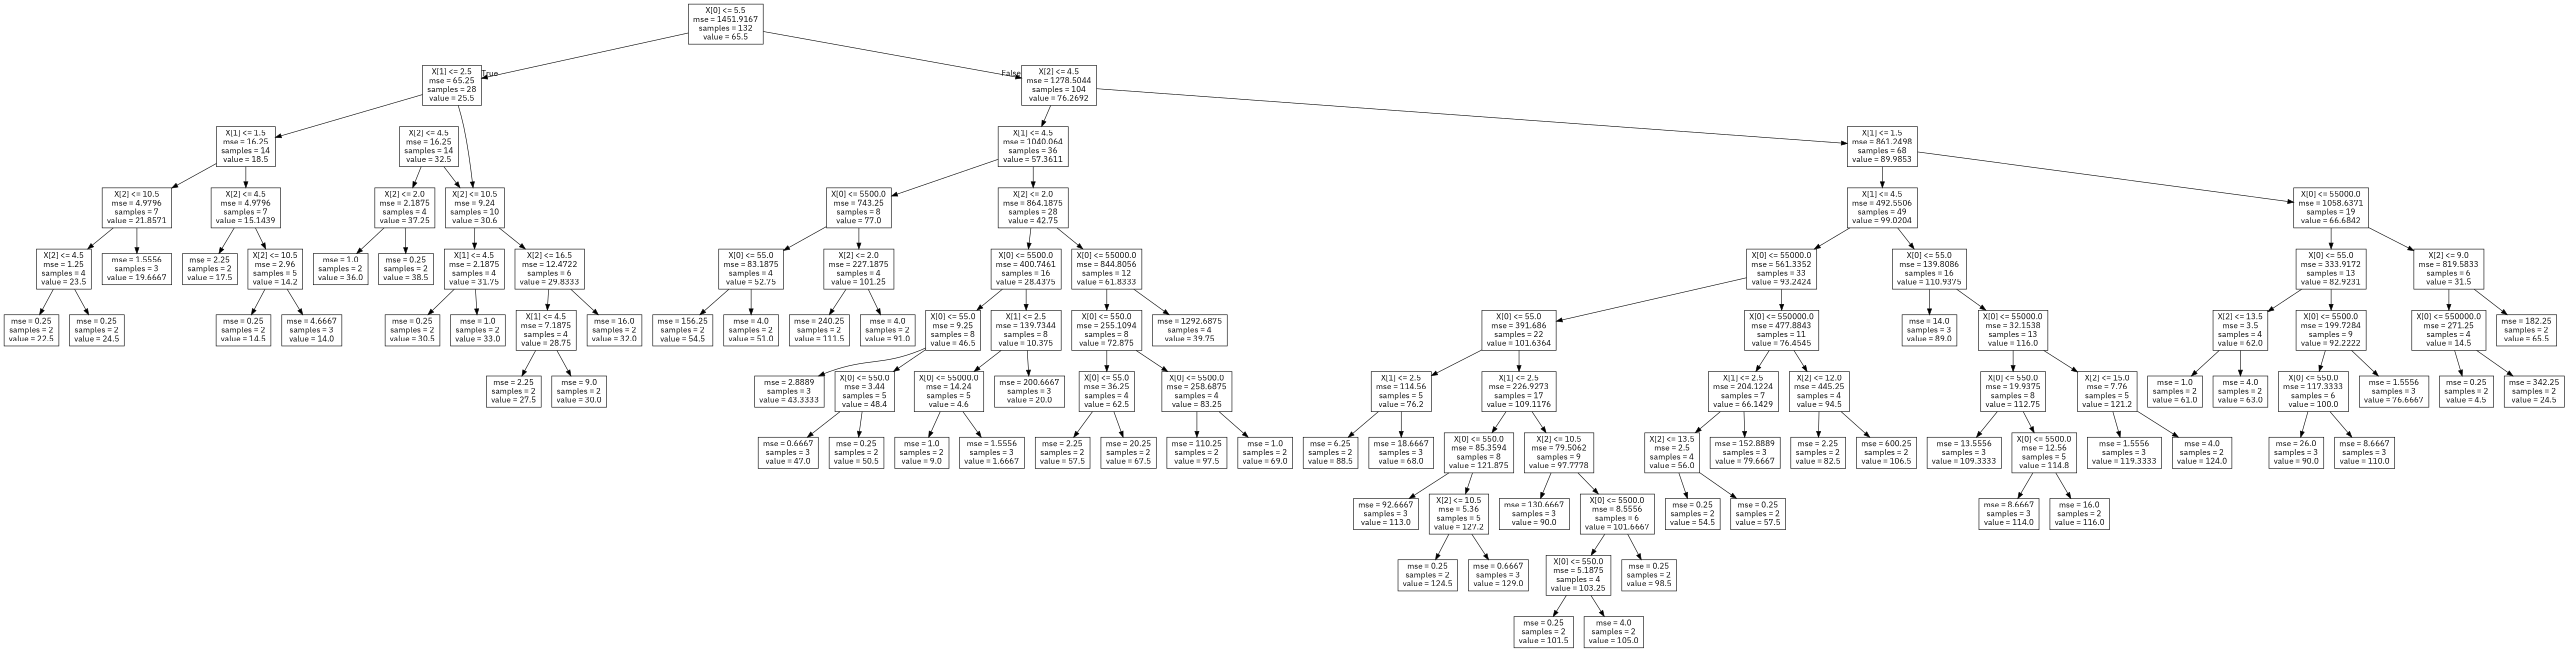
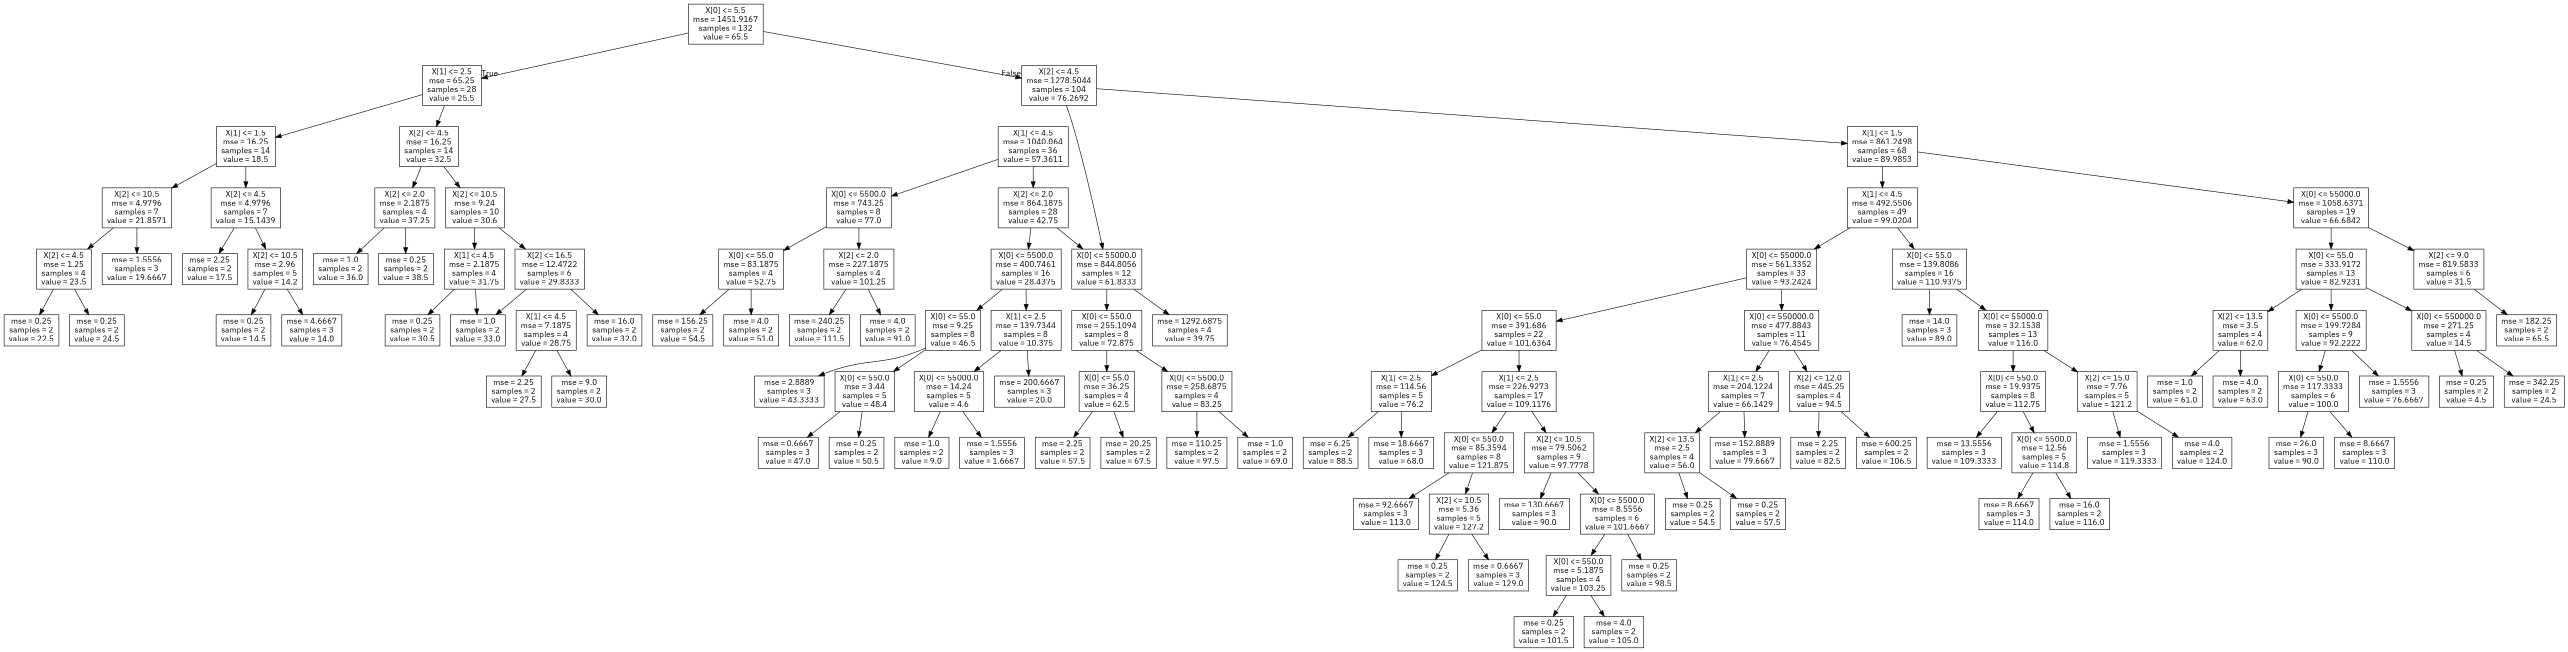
edge "X[2] <= 4.5 mse = 1278.5044 samples = 104 value = 76.2692" -> "X[1] <= 4.5 mse = 1040.064 samples = 36 value = 57.3611": now "X[2] <= 4.5 mse = 1278.5044 samples = 104 value = 76.2692" -> "X[0] <= 55000.0 mse = 844.8056 samples = 12 value = 61.8333"
edge "X[1] <= 2.5 mse = 65.25 samples = 28 value = 25.5" -> "X[2] <= 10.5 mse = 9.24 samples = 10 value = 30.6": now "X[1] <= 2.5 mse = 65.25 samples = 28 value = 25.5" -> "X[2] <= 4.5 mse = 16.25 samples = 14 value = 32.5"
edge "X[2] <= 16.5 mse = 12.4722 samples = 6 value = 29.8333" -> "X[1] <= 4.5 mse = 7.1875 samples = 4 value = 28.75": now "X[2] <= 16.5 mse = 12.4722 samples = 6 value = 29.8333" -> "mse = 1.0 samples = 2 value = 33.0"
edge "X[2] <= 9.0 mse = 819.5833 samples = 6 value = 31.5" -> "X[0] <= 550000.0 mse = 271.25 samples = 4 value = 14.5": now "X[0] <= 55.0 mse = 333.9172 samples = 13 value = 82.9231" -> "X[0] <= 550000.0 mse = 271.25 samples = 4 value = 14.5"
